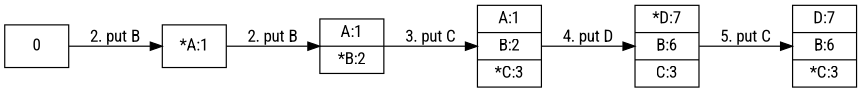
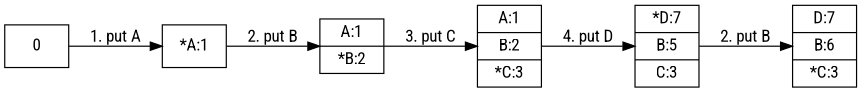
edge "0" -> "*A:1": label "2. put B" -> "1. put A"
edge "*D:7" -> "D:7": label "5. put C" -> "2. put B"
node "*D:7": text "B:6" -> "B:5"
